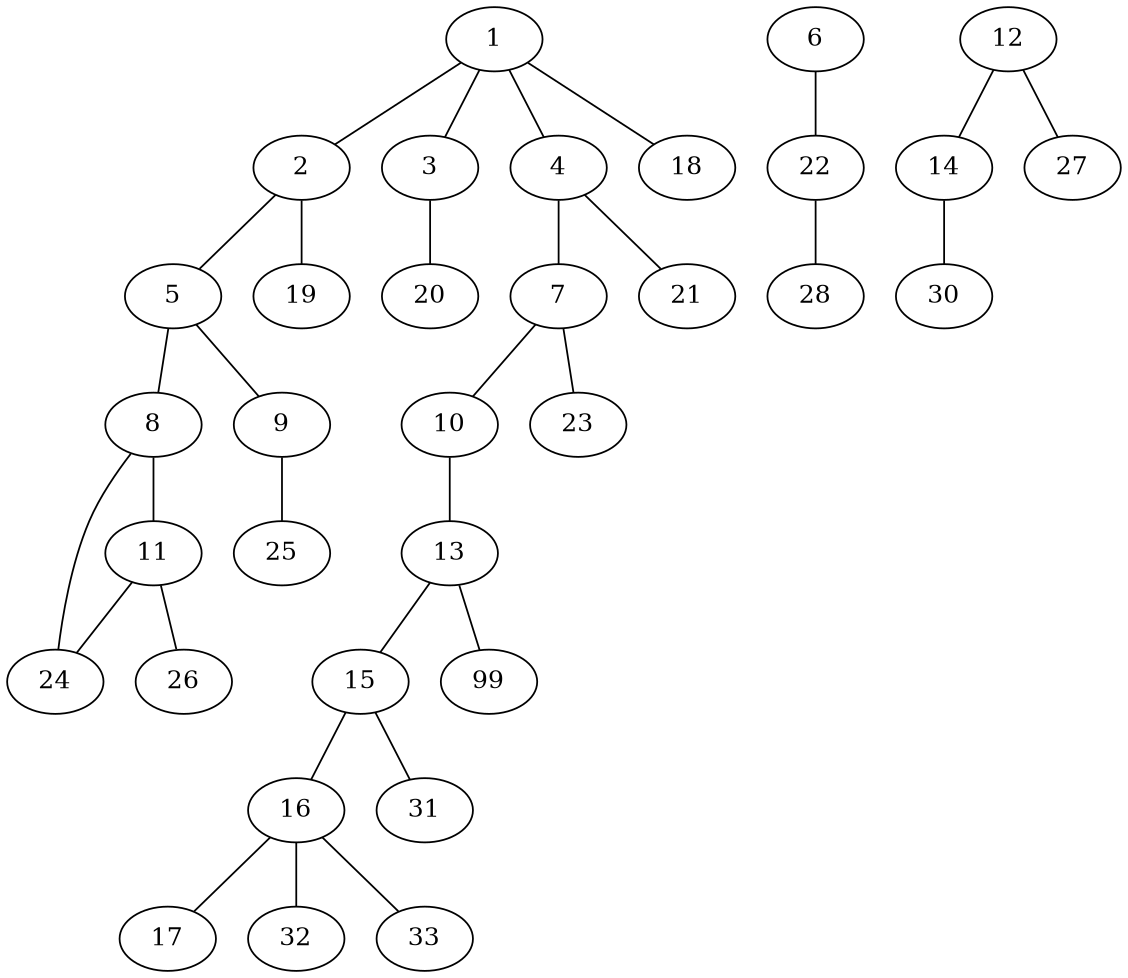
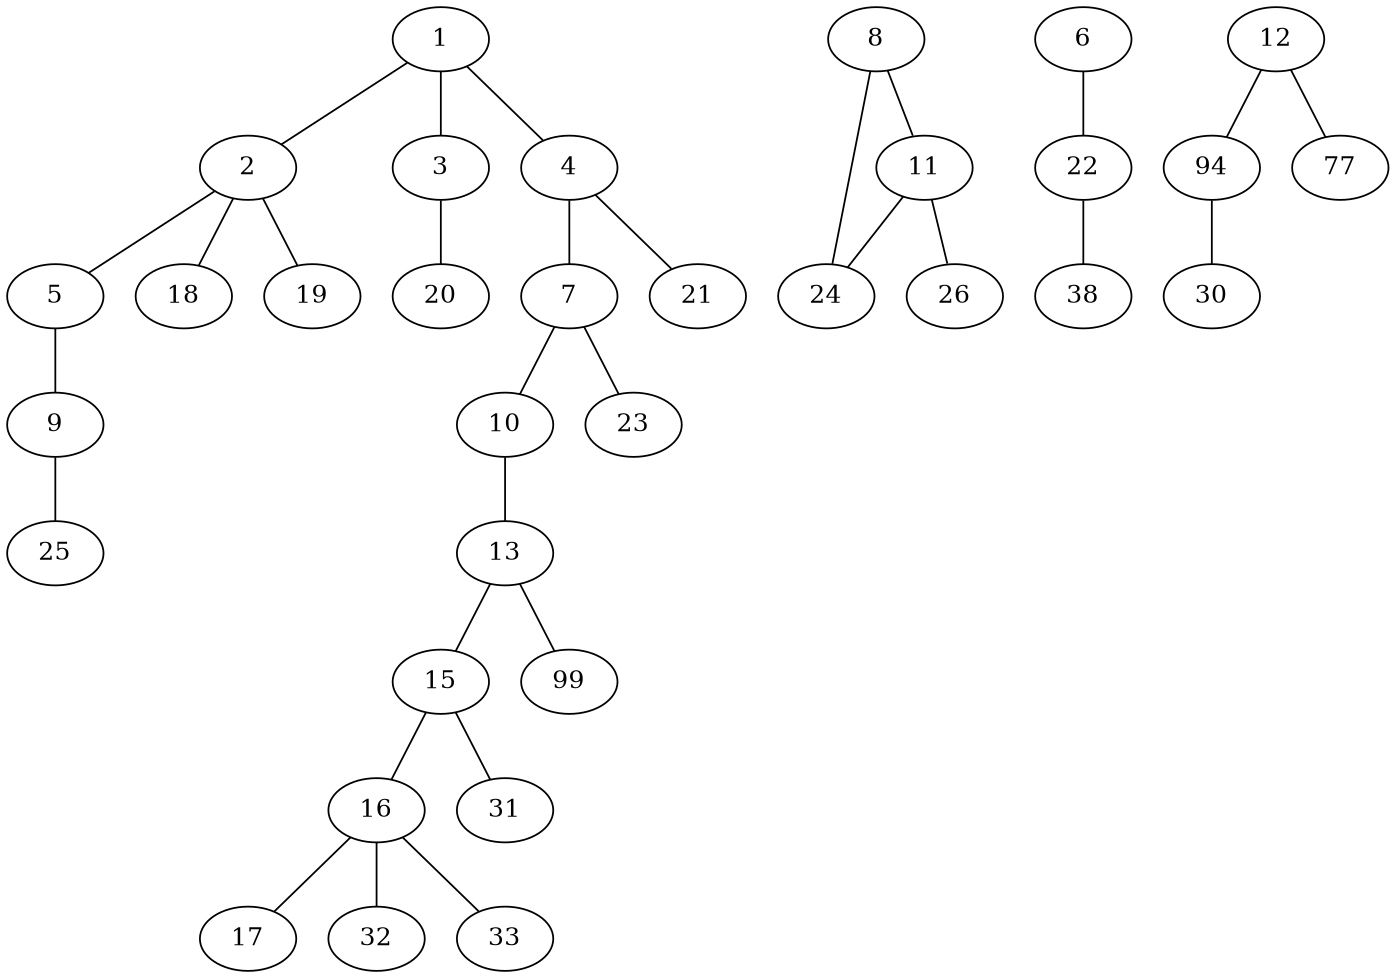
edge "1" -- "18": now "2" -- "18"
node "14": label "14" -> "94"
node "27": label "27" -> "77"
node "28": label "28" -> "38"
edge "5" -- "8": removed
